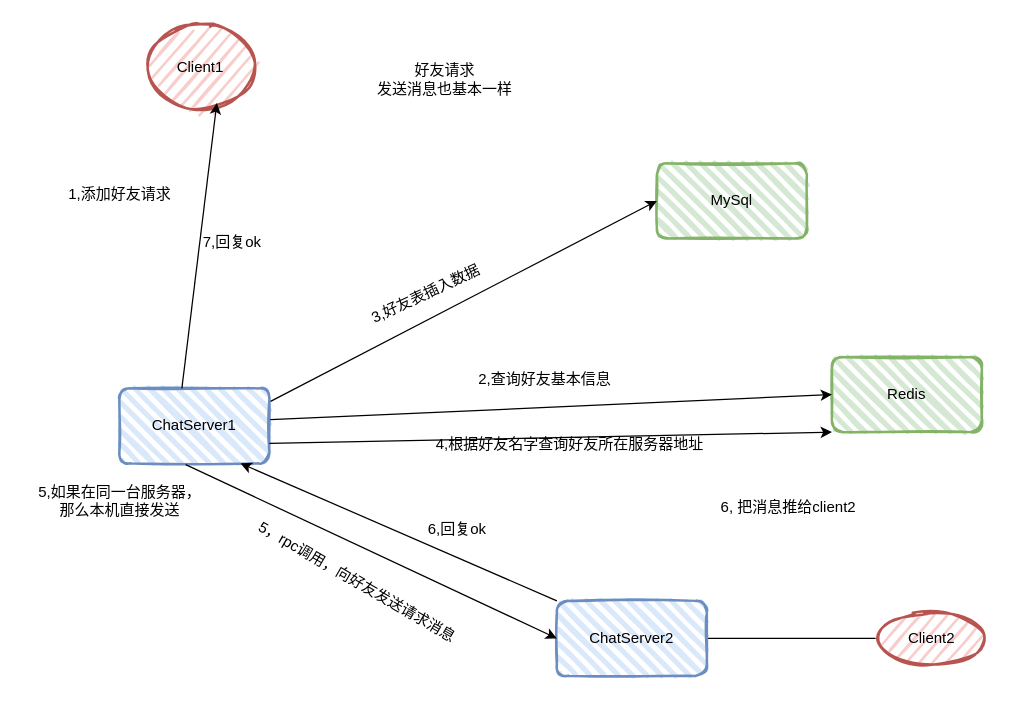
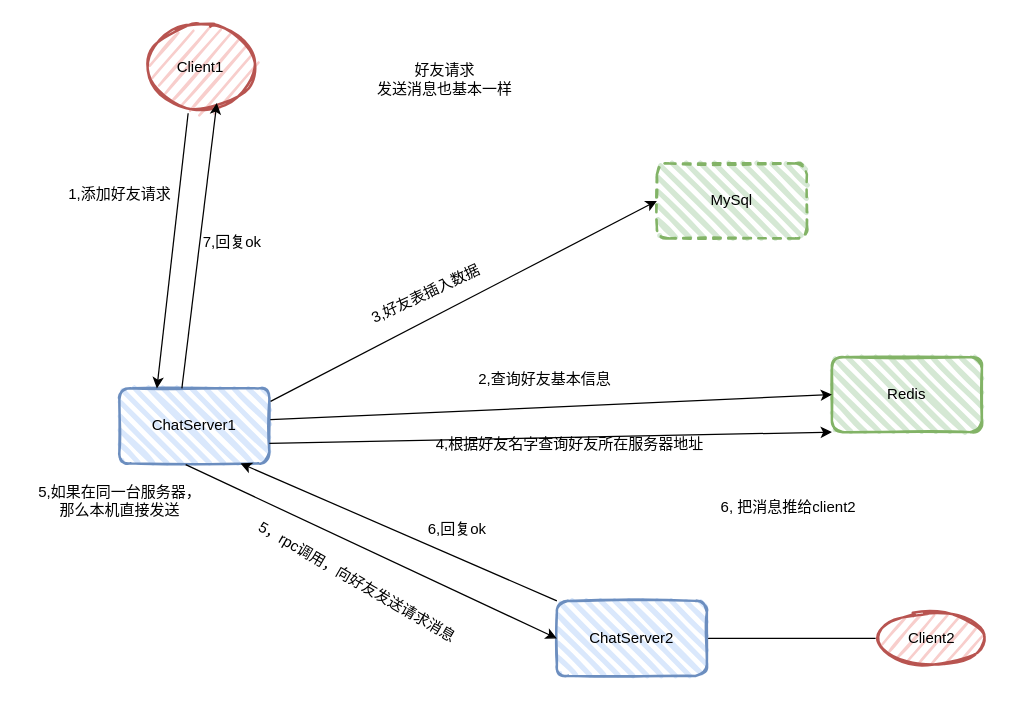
node "MySql": style solid -> dashed
edge "Client1" -> "ChatServer1": added
